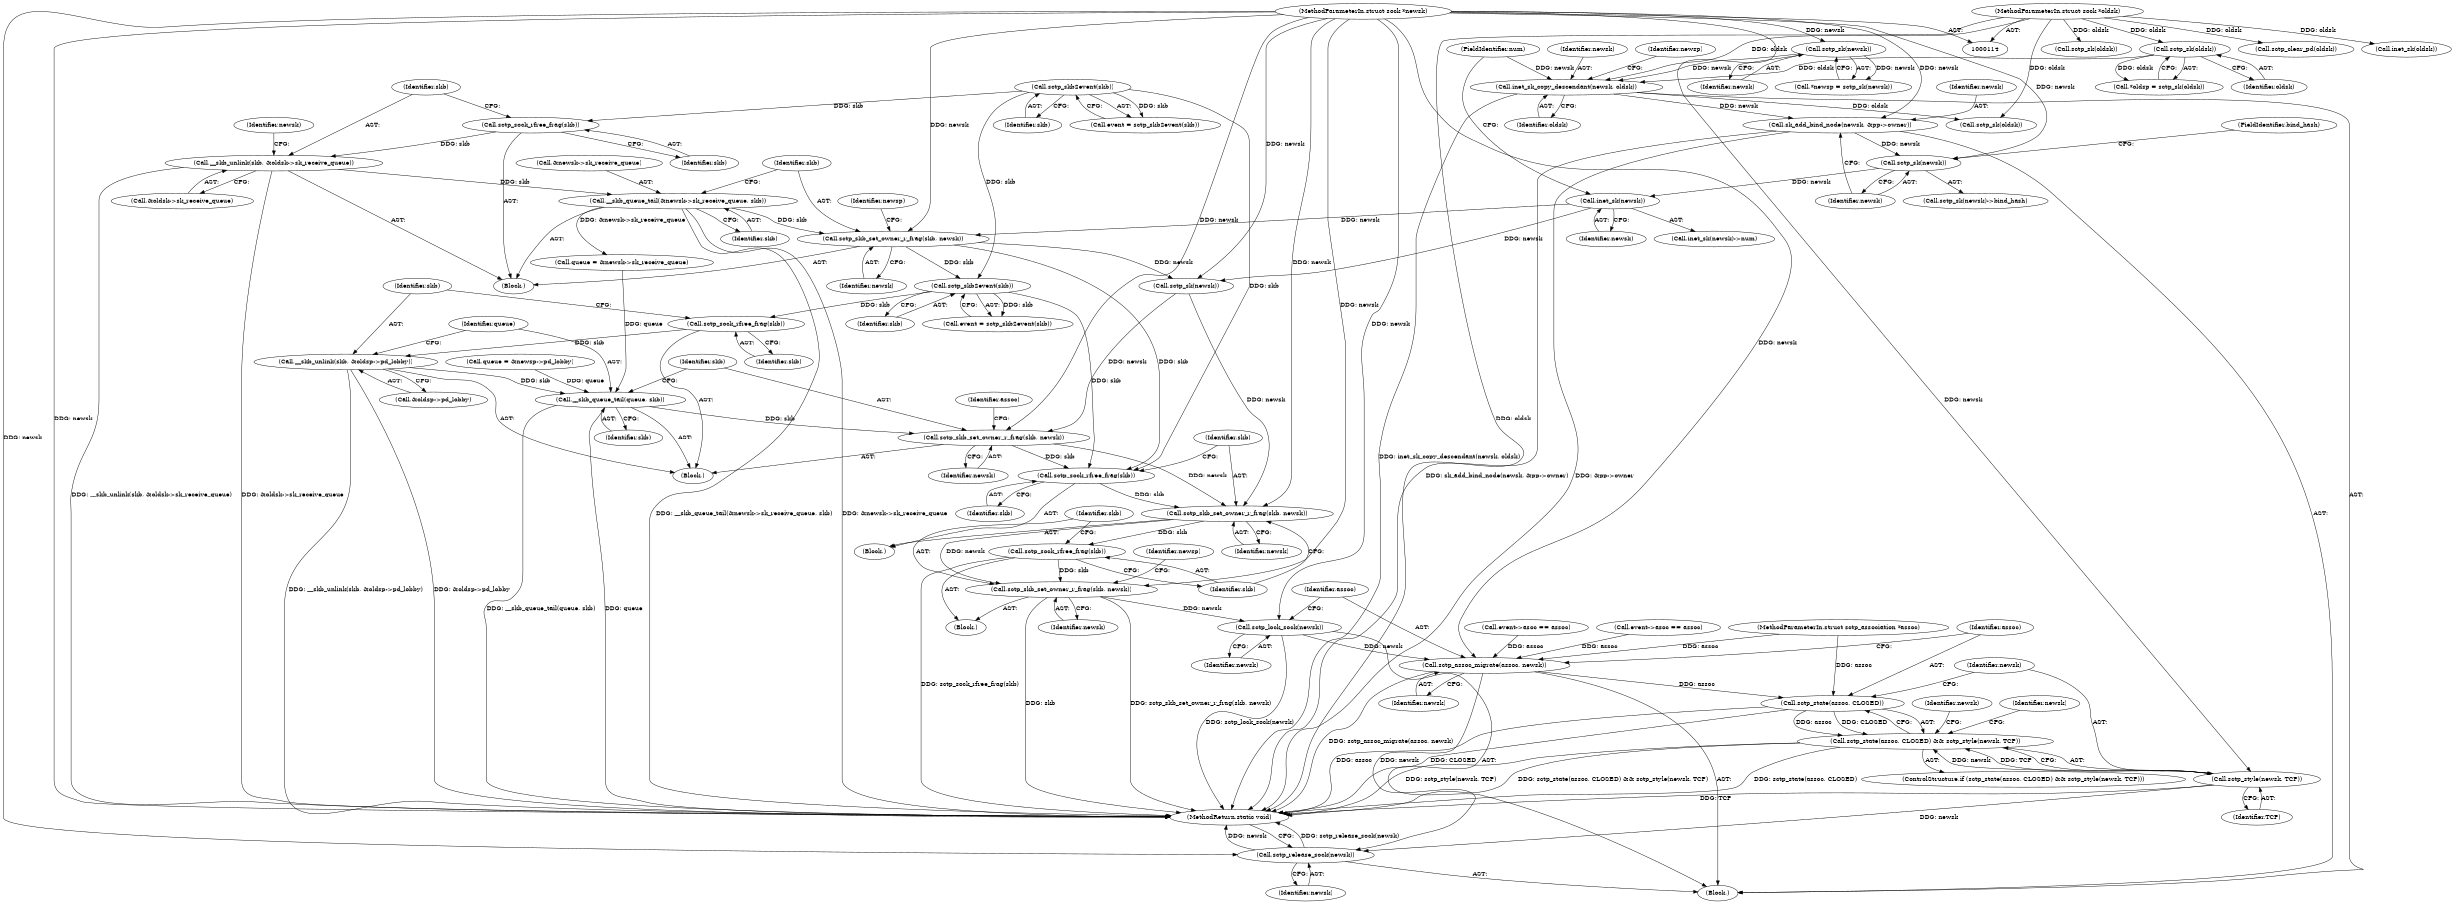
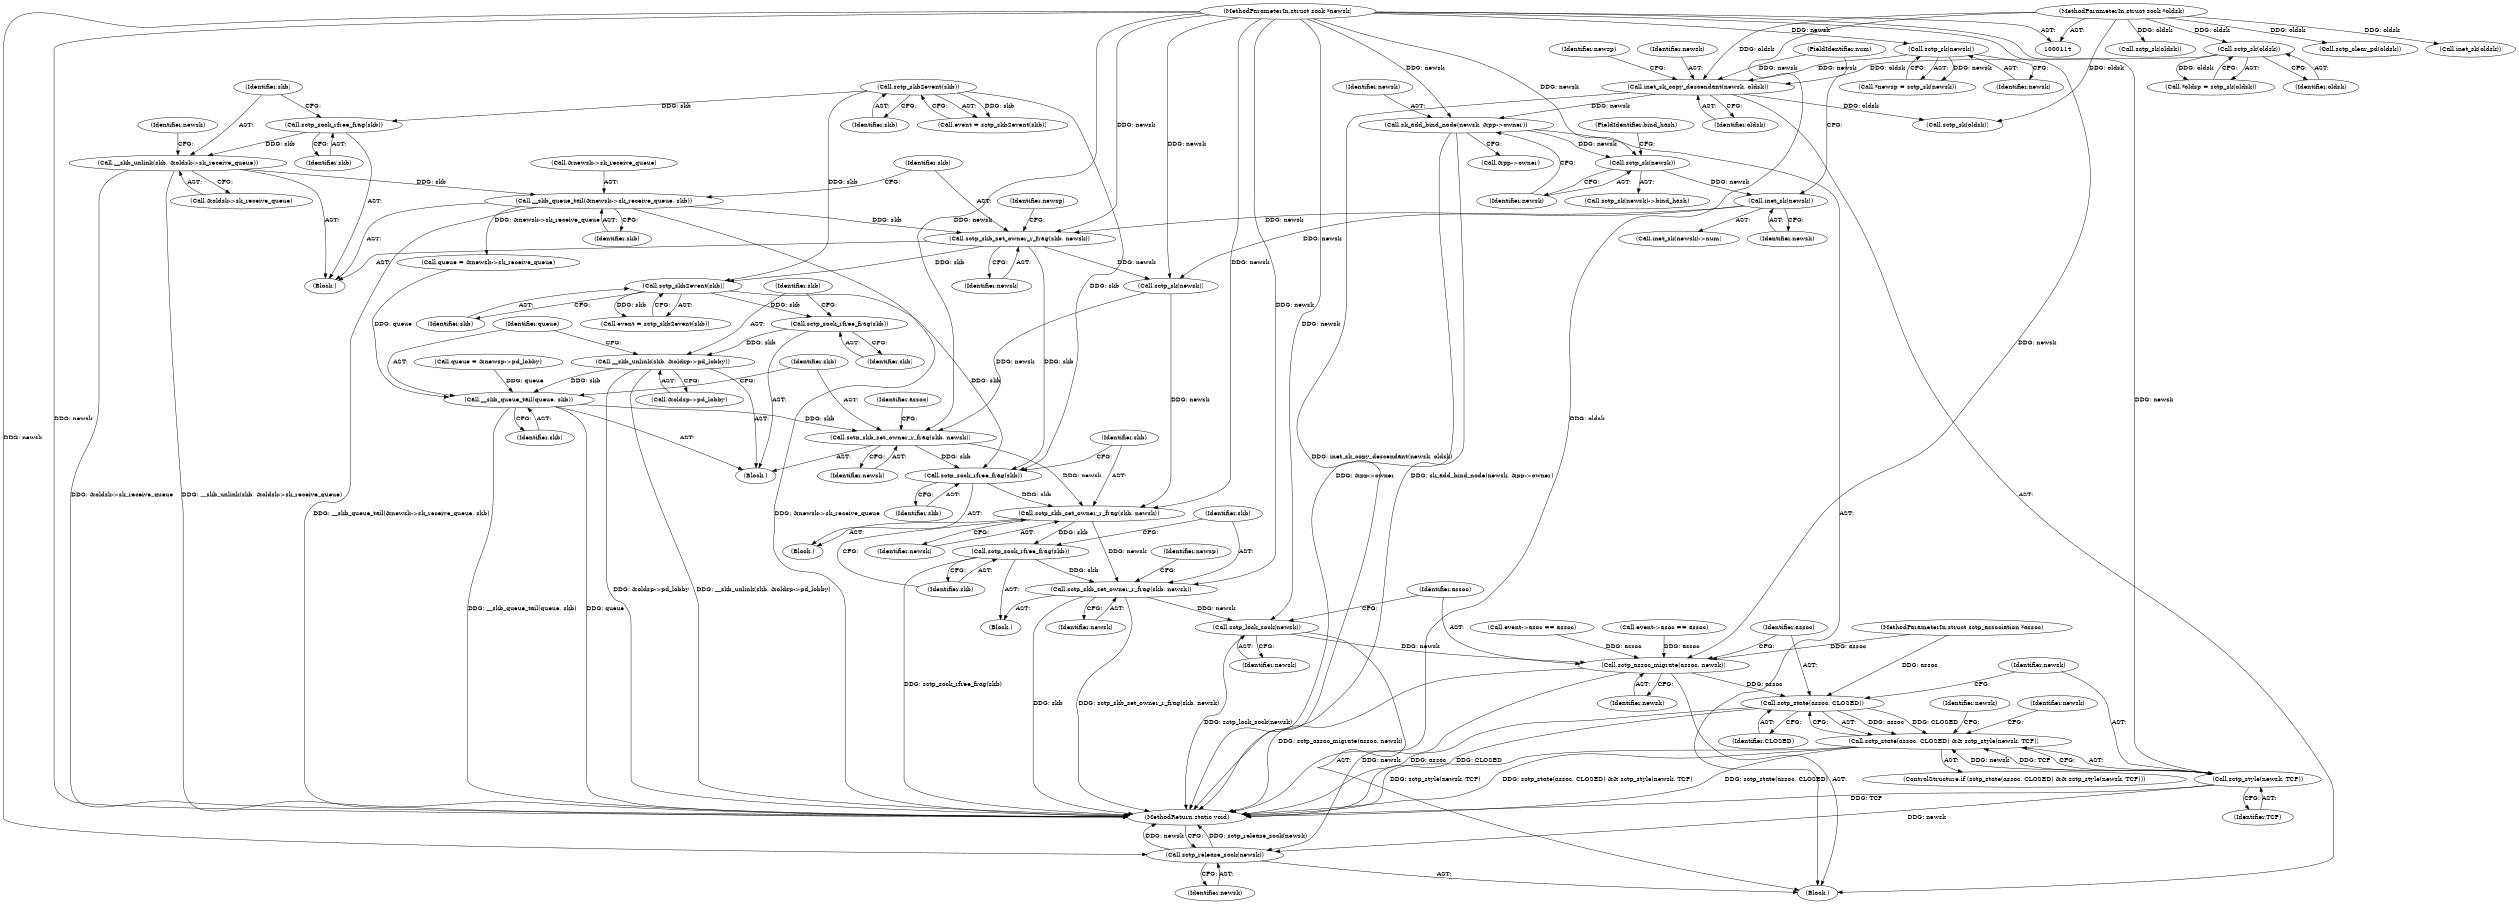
node "(Call,&pp->owner)": added
node "(Identifier,CLOSED)": added
